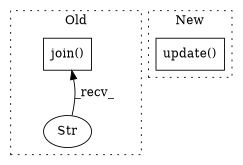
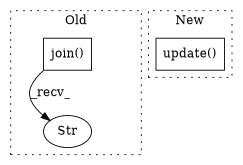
edge "Str" -> "join()": reversed
